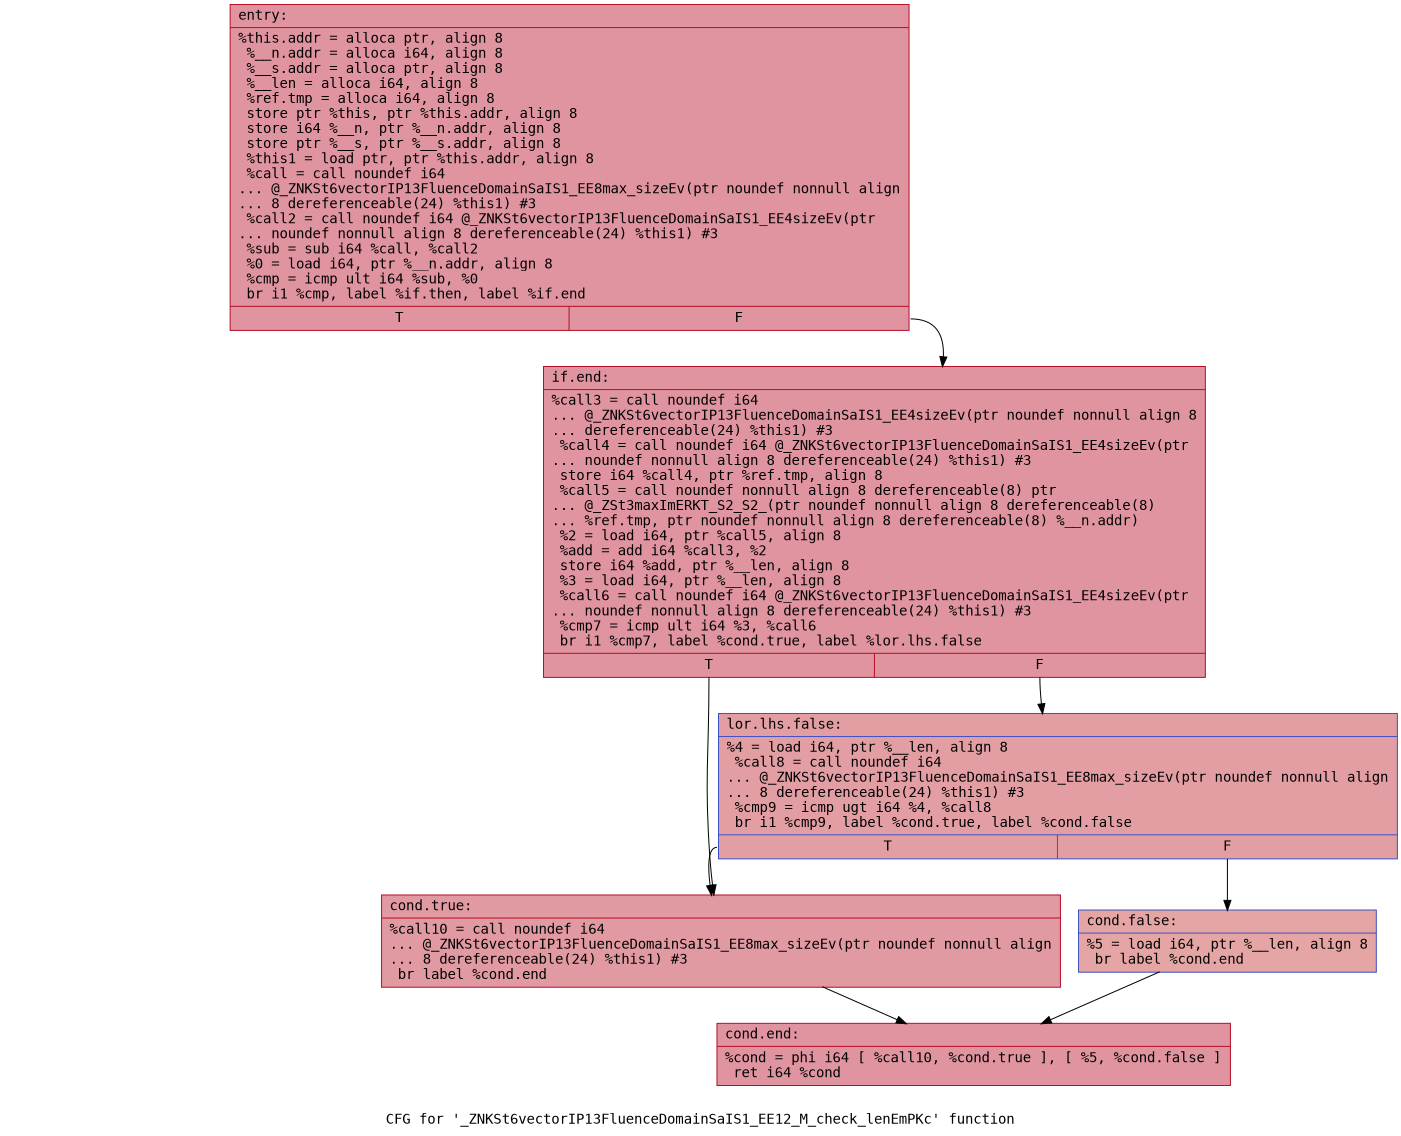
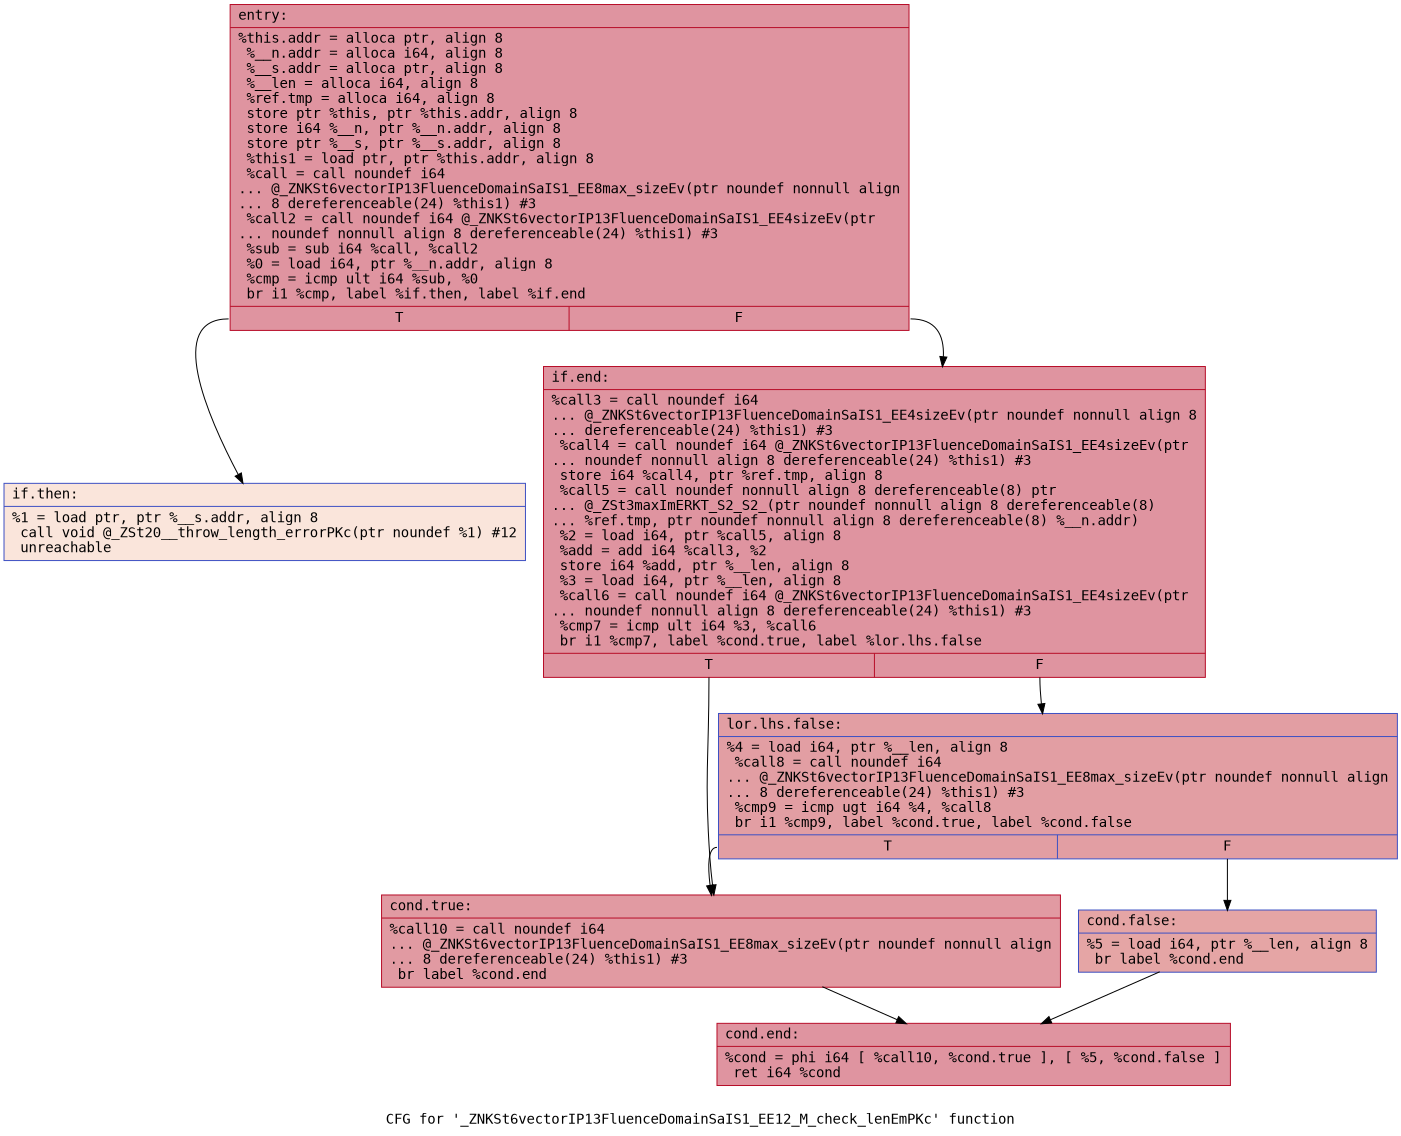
node "if.then:": added
